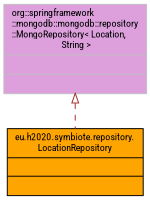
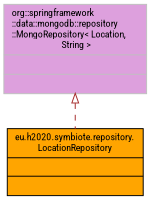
node "org::springframework": text "::mongodb::mongodb::repository" -> "::data::mongodb::repository"
